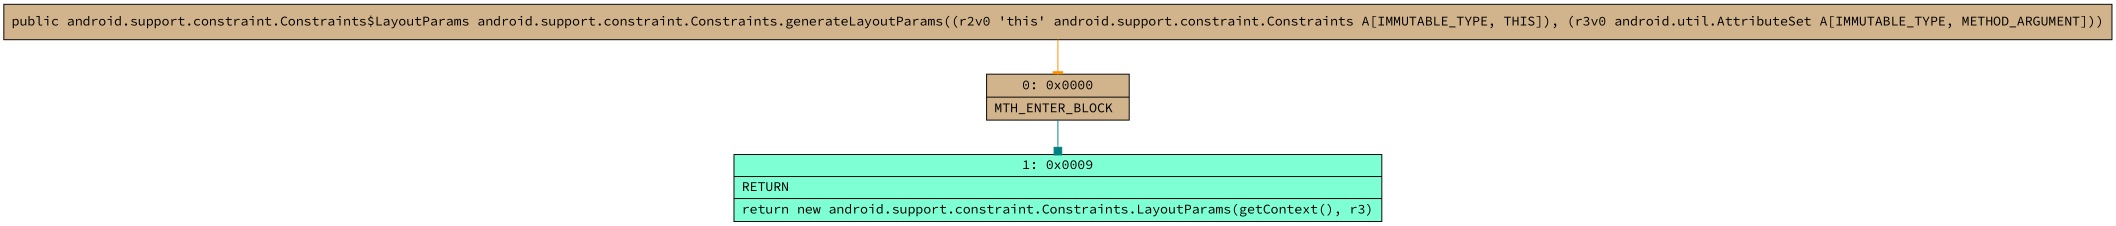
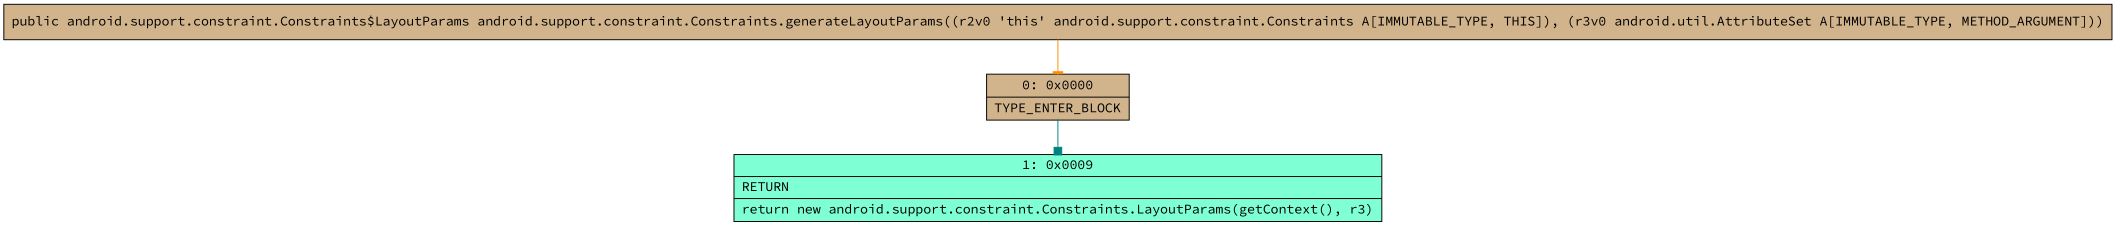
node "0: 0x0000": text "MTH_ENTER_BLOCK" -> "TYPE_ENTER_BLOCK"
